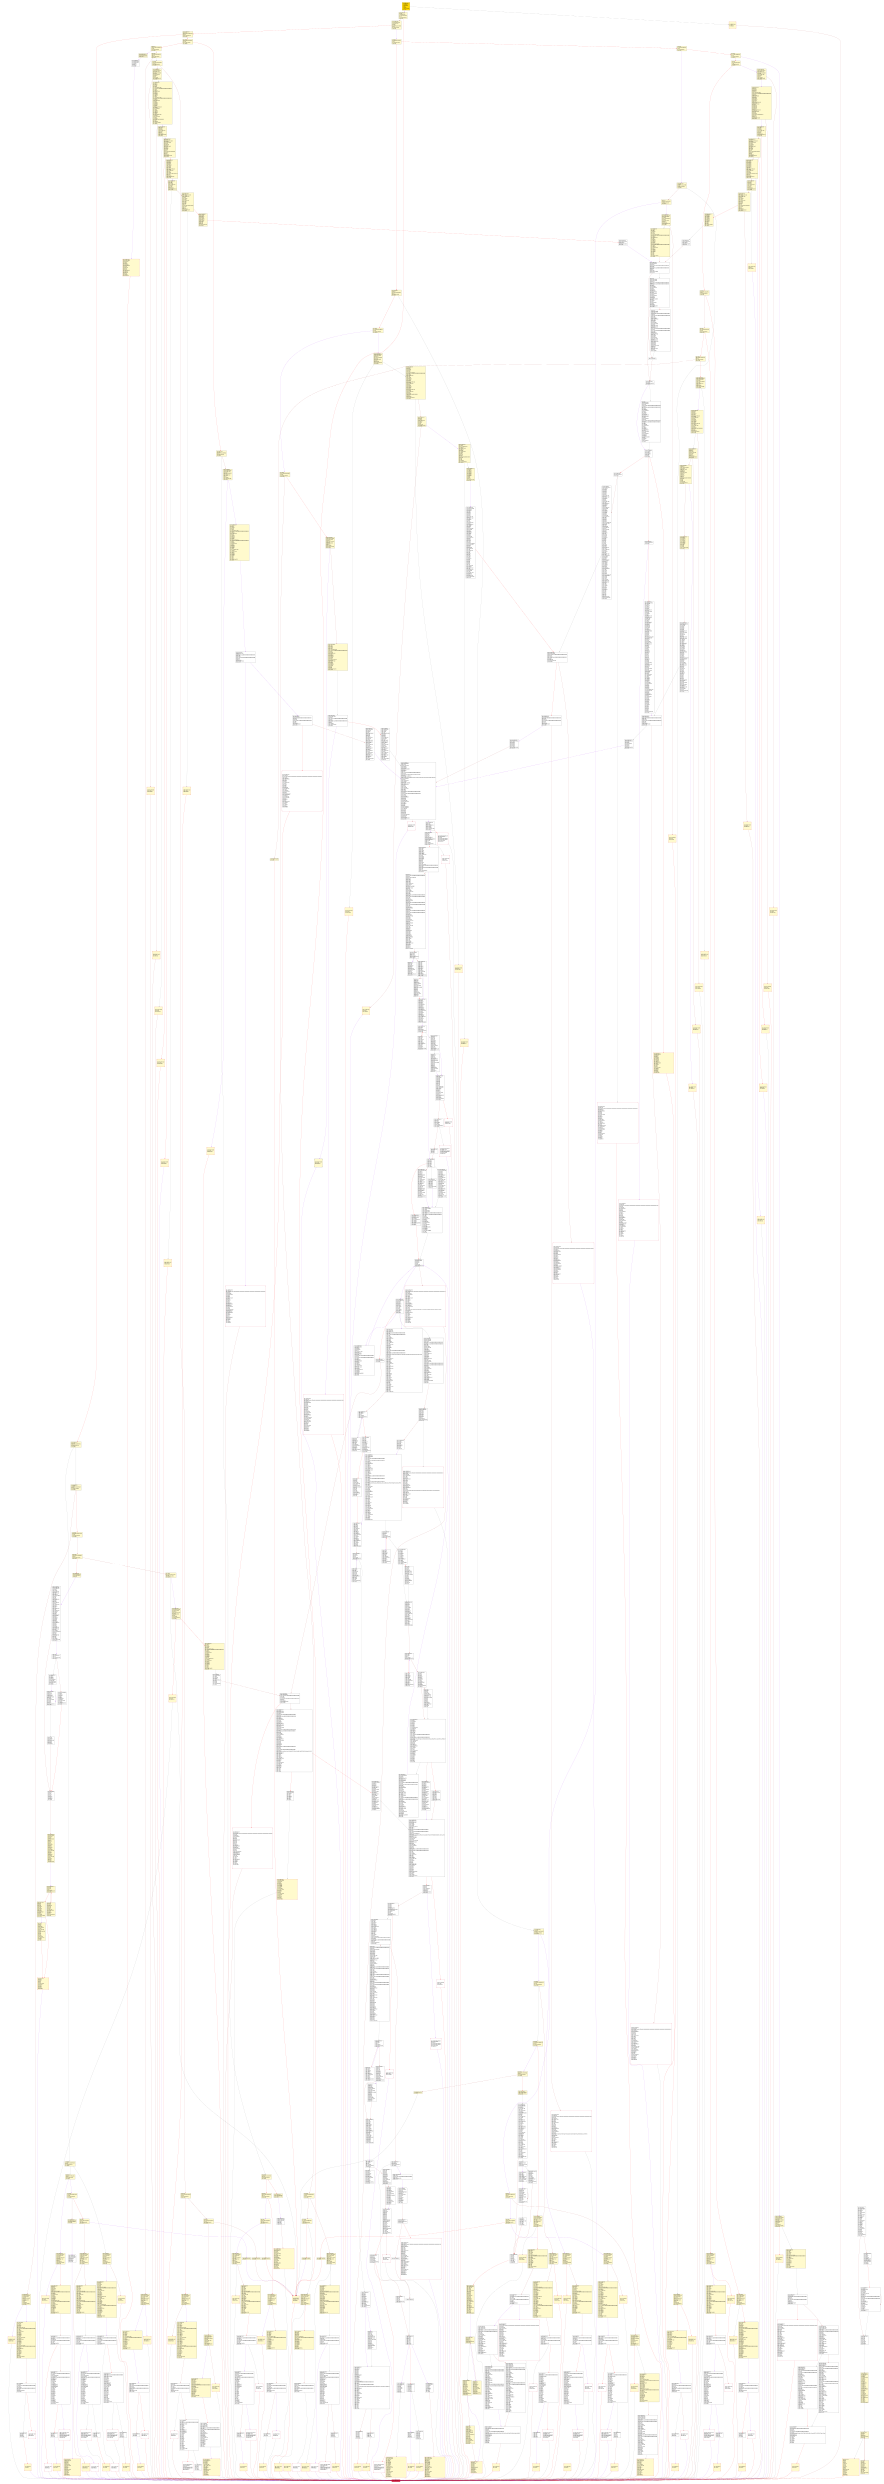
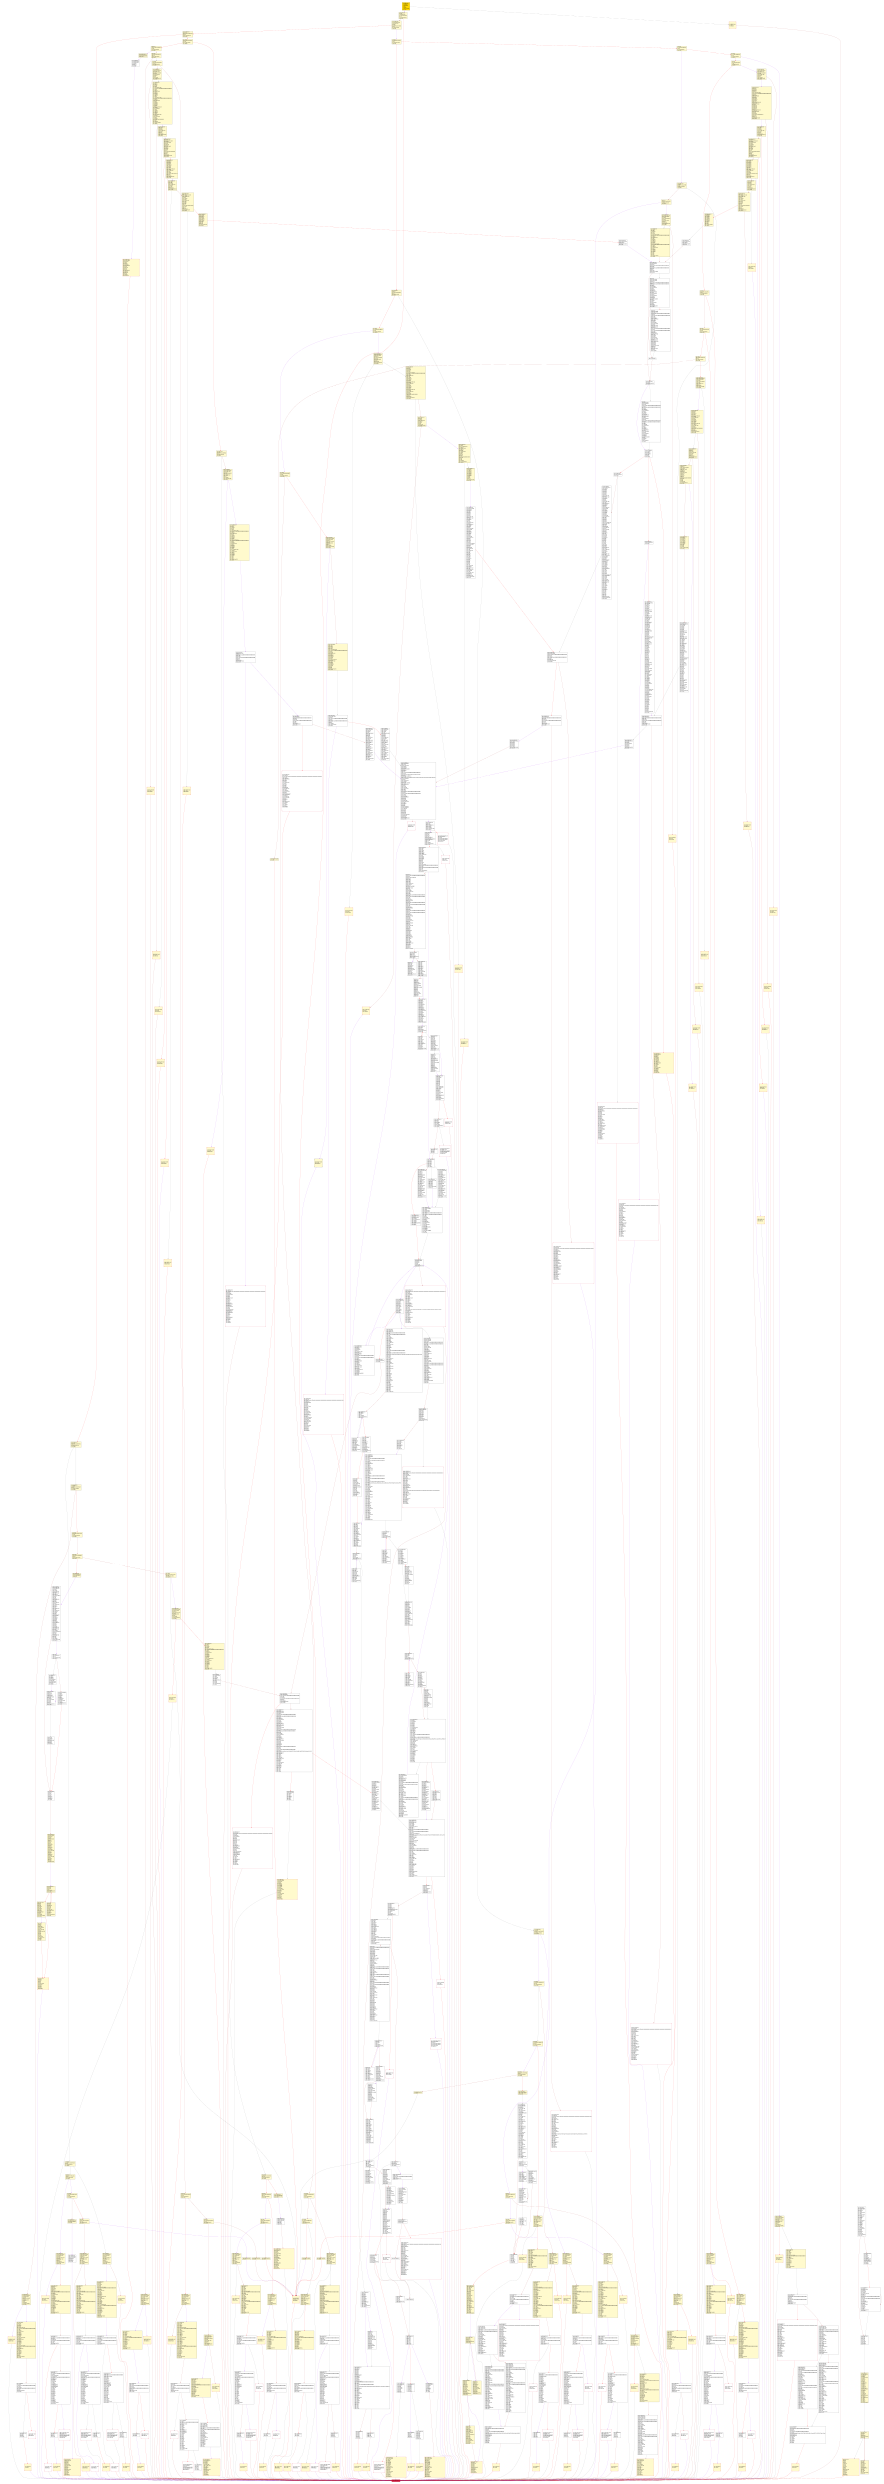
node "7954: JUMPDEST 7955: POP 7956: JUMP": added
node "6452: JUMPDEST 6453: POP 6454: POP 6455: POP 6456: JUMP": added
